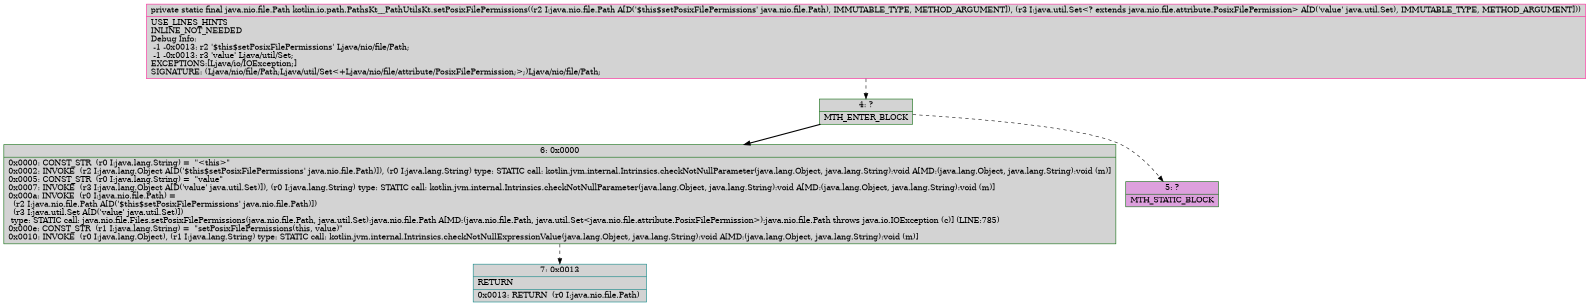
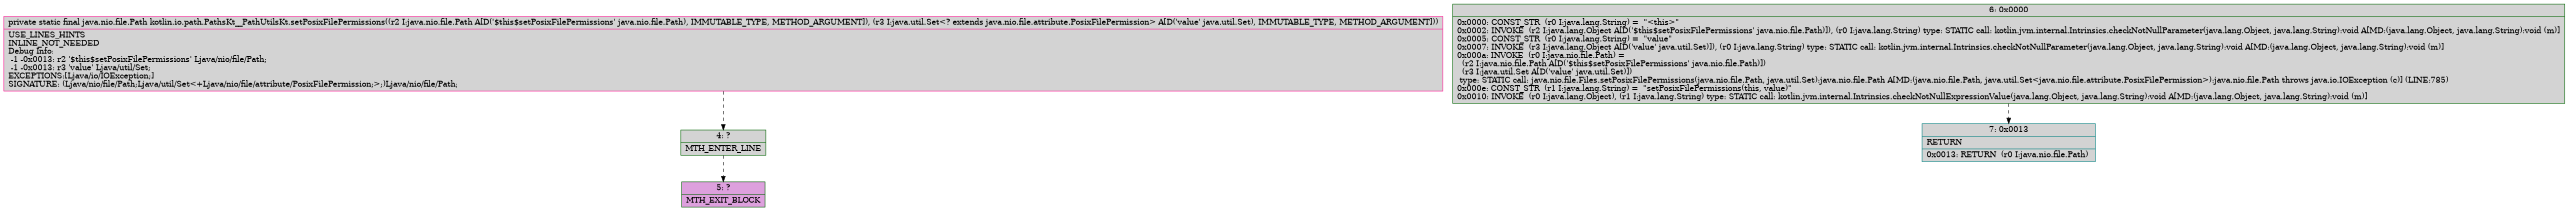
node "4: ?": text "MTH_ENTER_BLOCK" -> "MTH_ENTER_LINE"
edge "4: ?" -> "6: 0x0000": removed
node "5: ?": text "MTH_STATIC_BLOCK" -> "MTH_EXIT_BLOCK"
